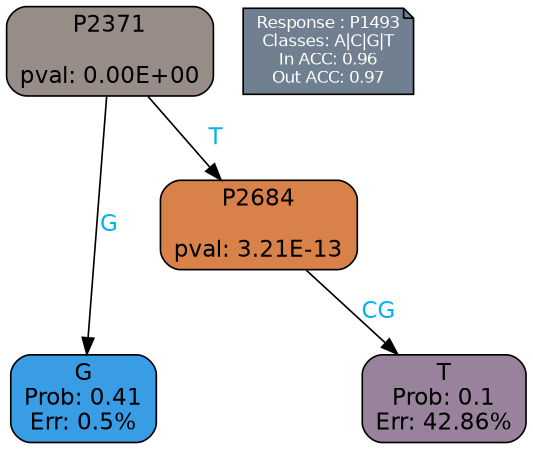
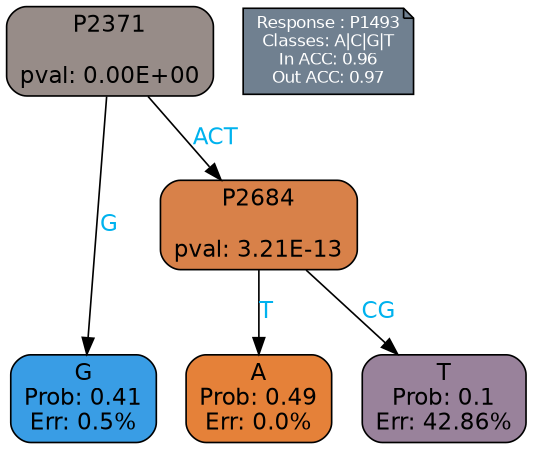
edge "P2371 pval: 0.00E+00" -> "P2684 pval: 3.21E-13": label "T" -> "ACT"
node "A Prob: 0.49 Err: 0.0%": added
